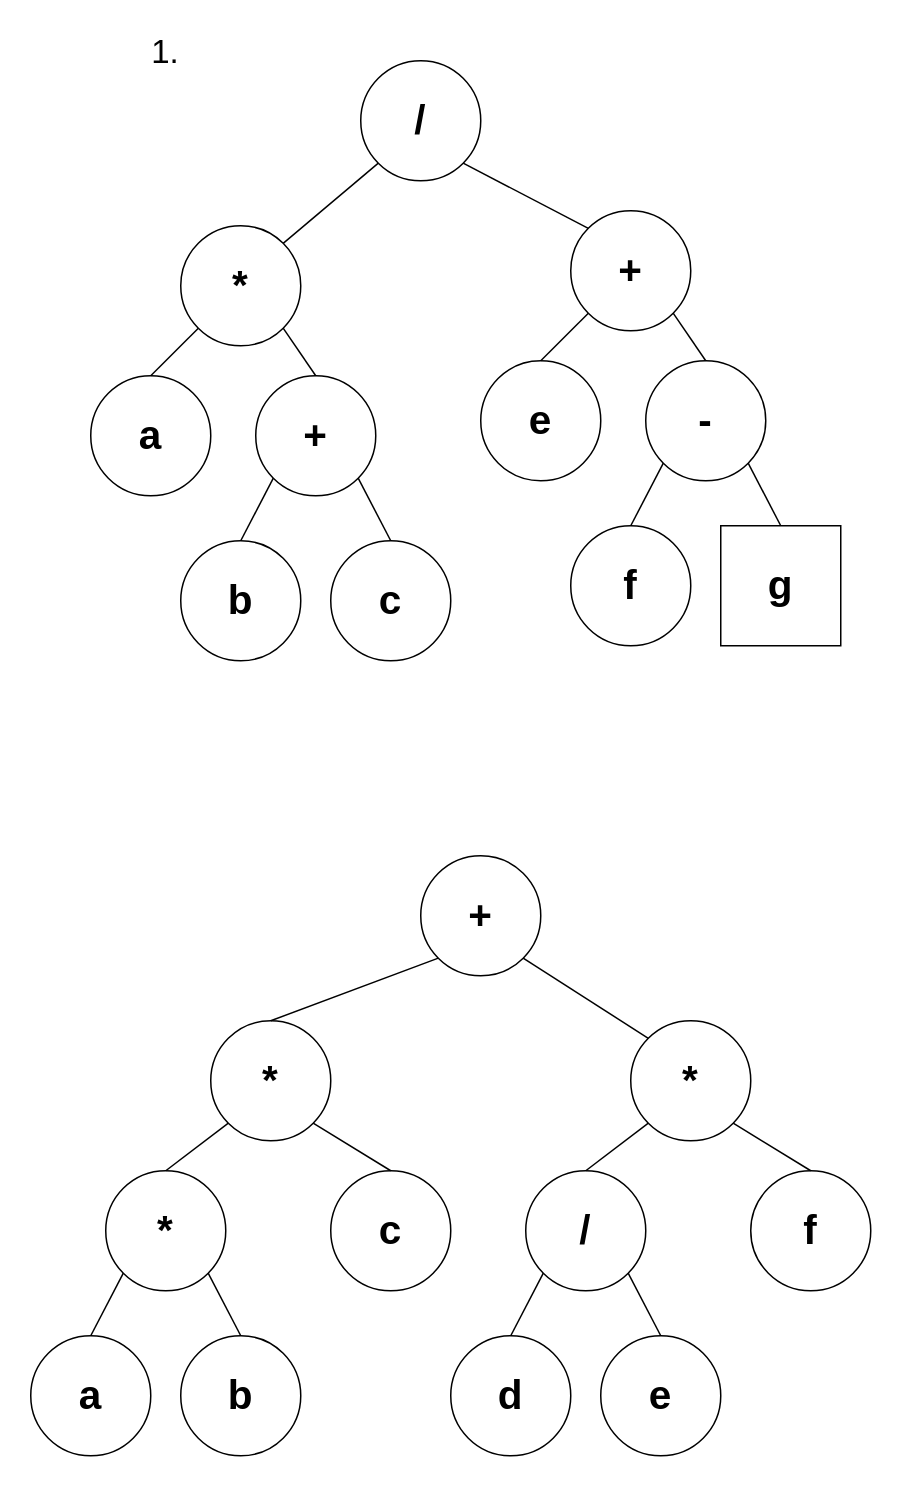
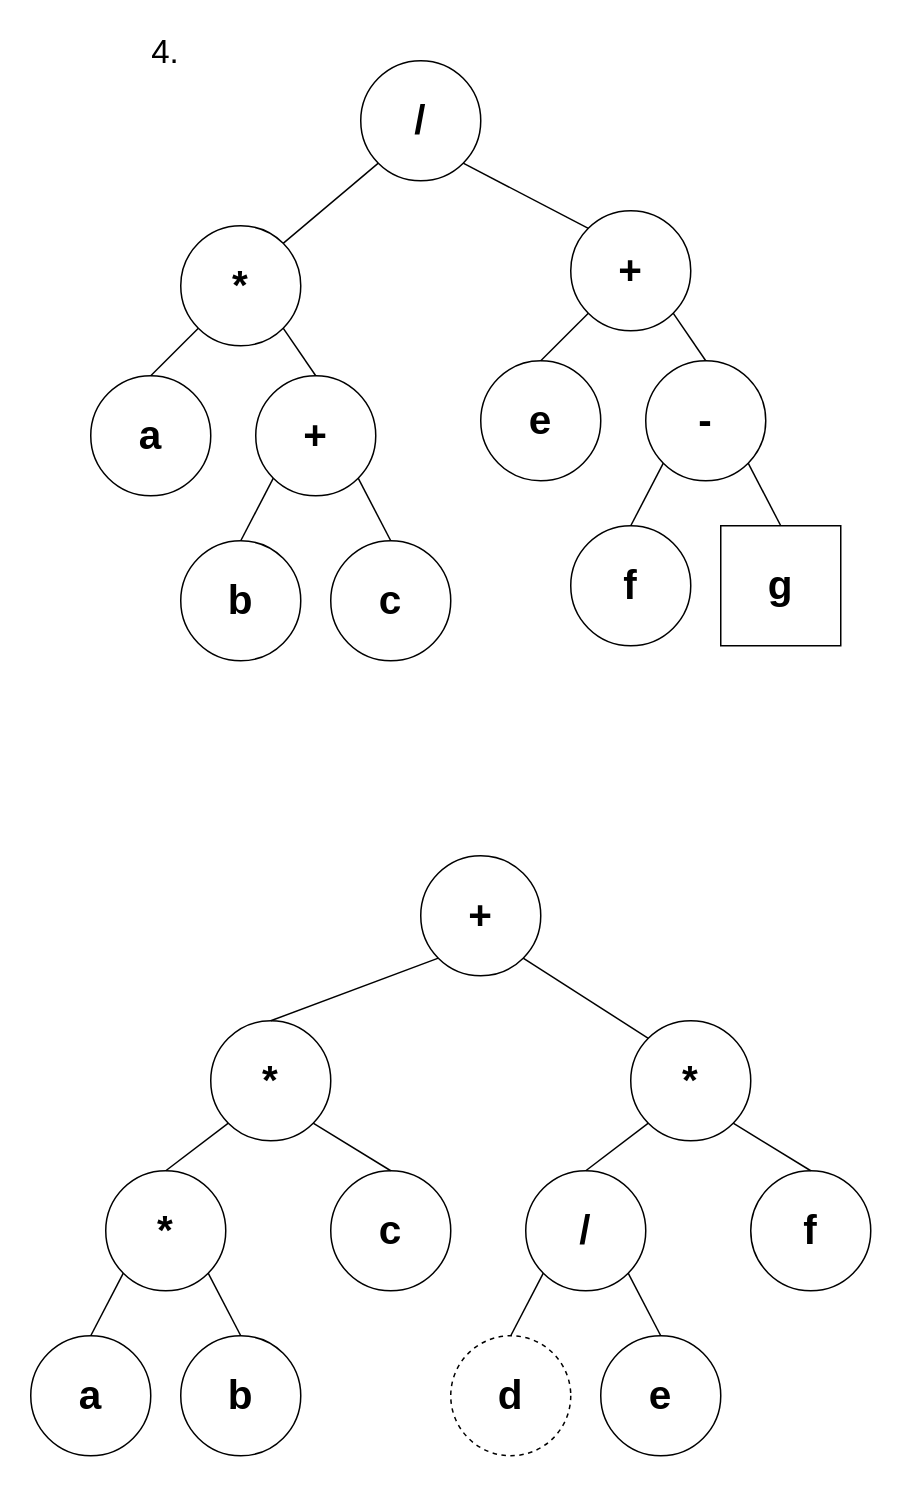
node "1.": label "1." -> "4."
node "d": style solid -> dashed
